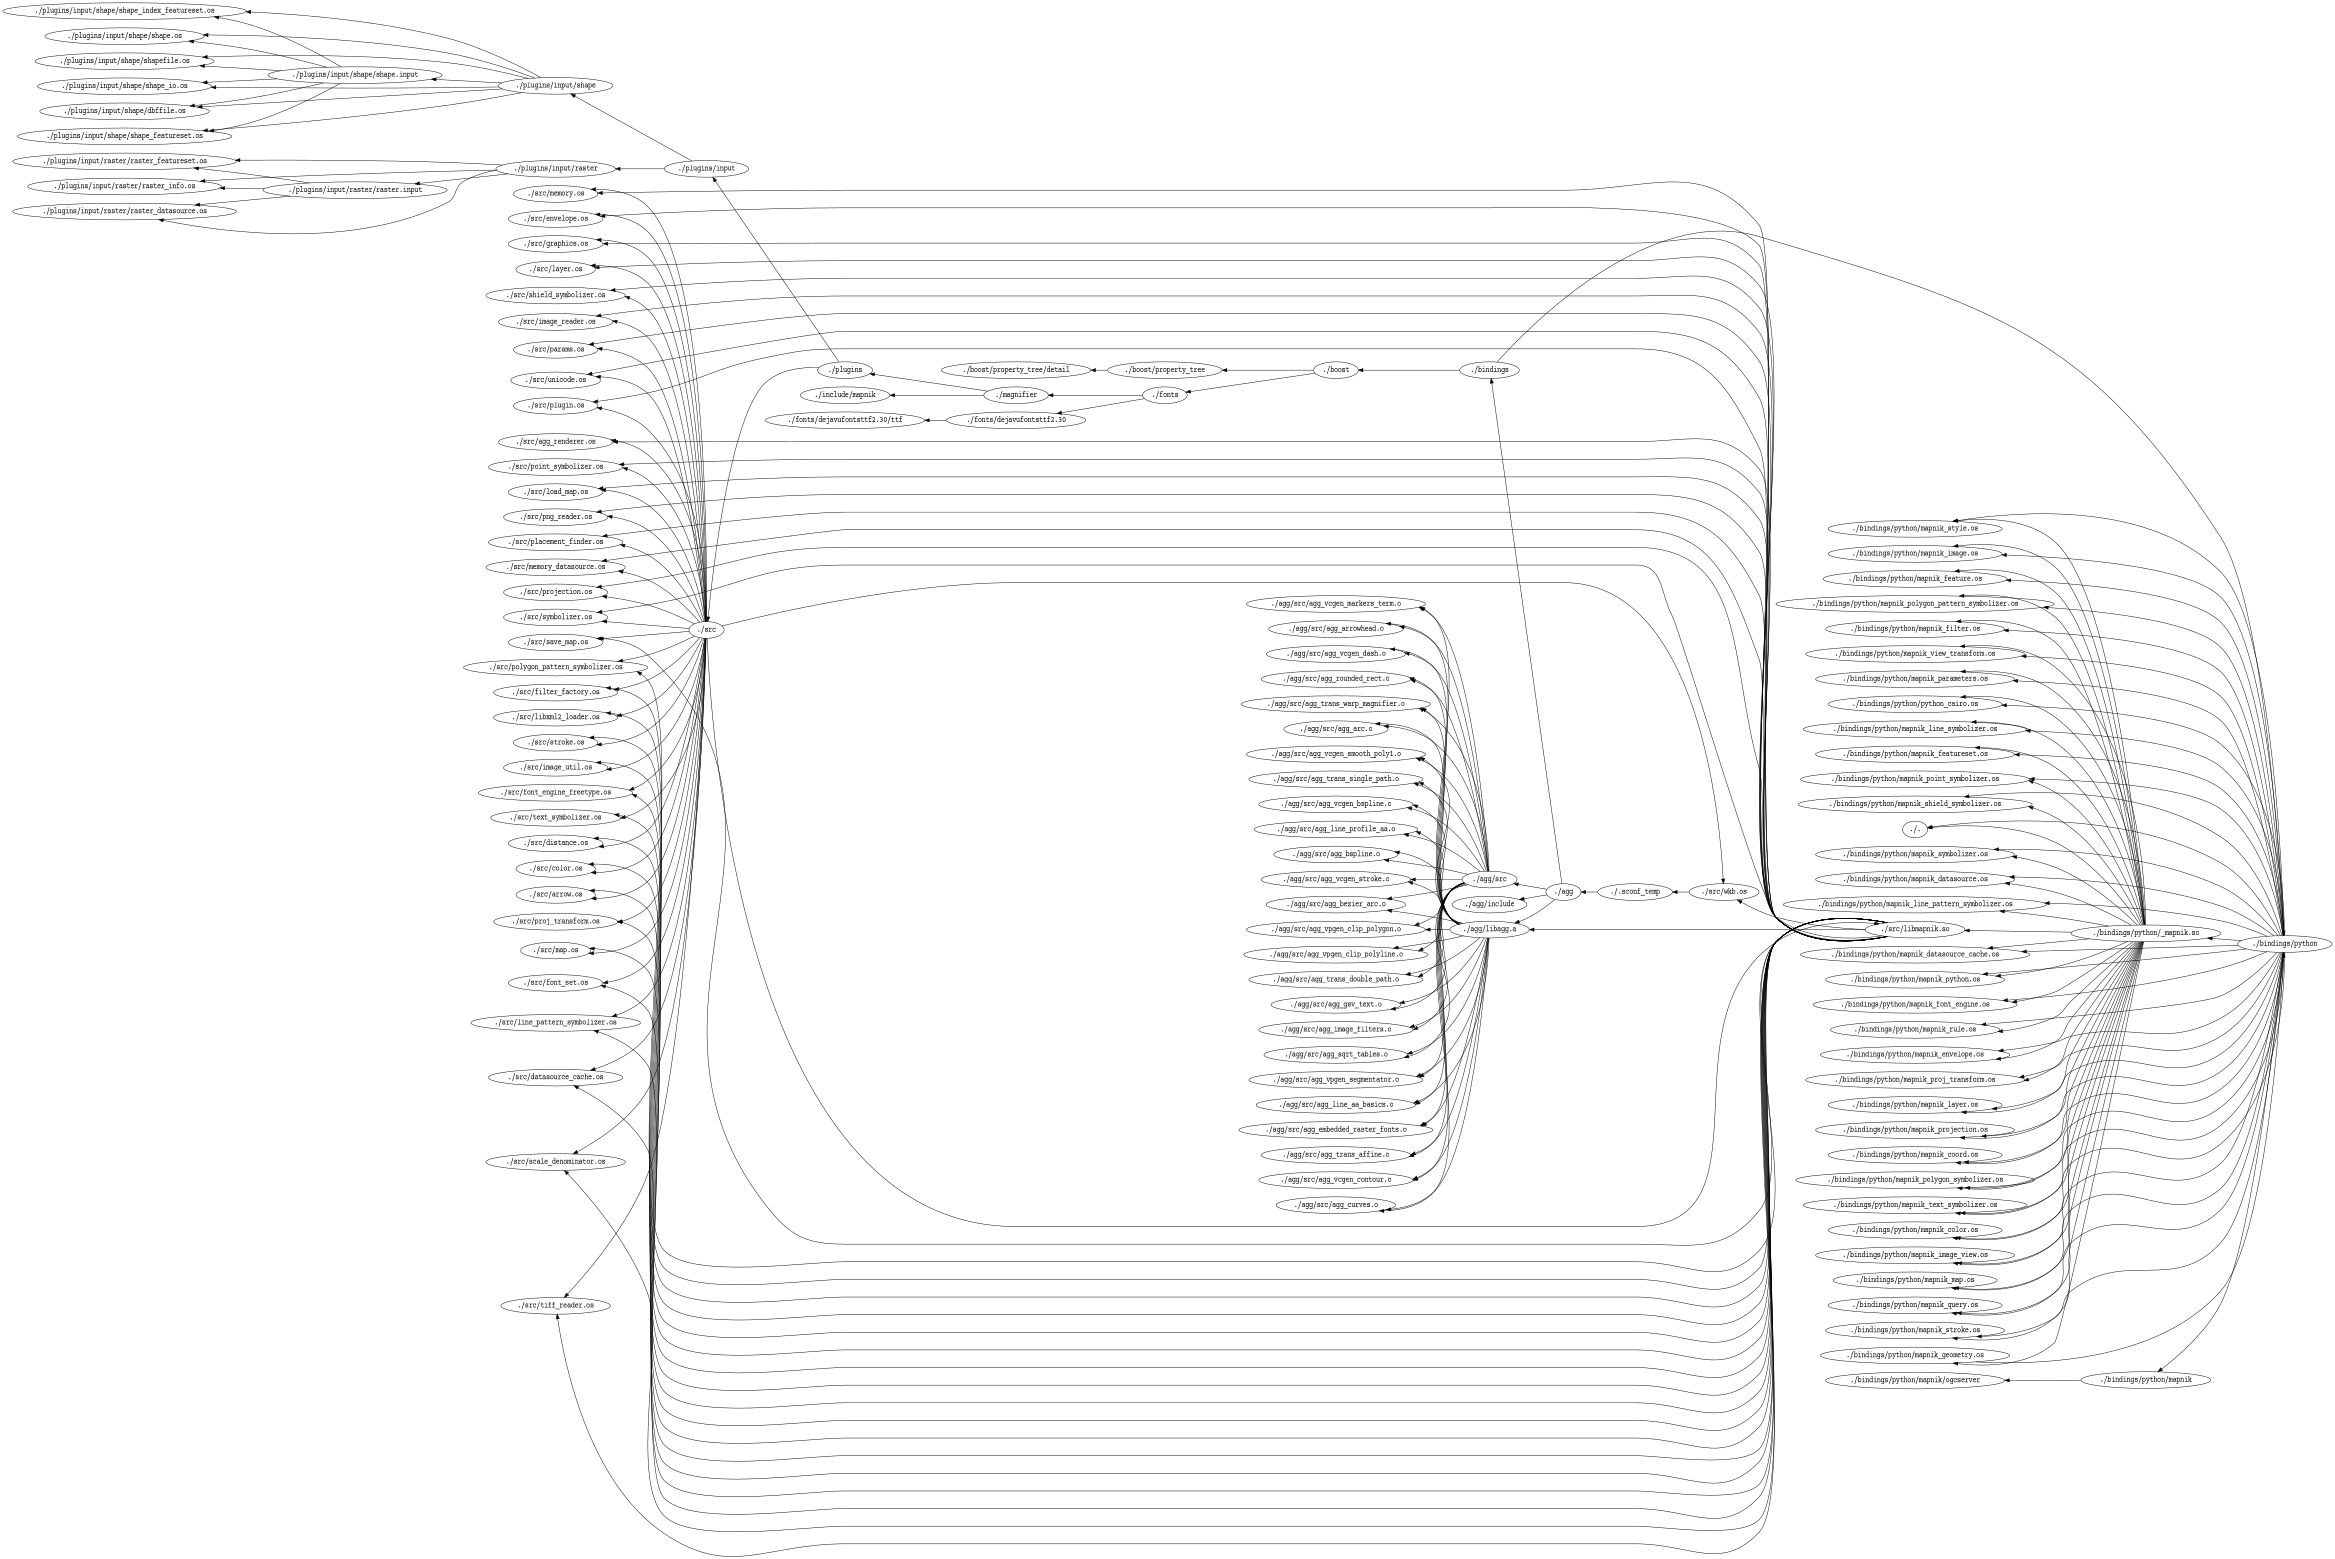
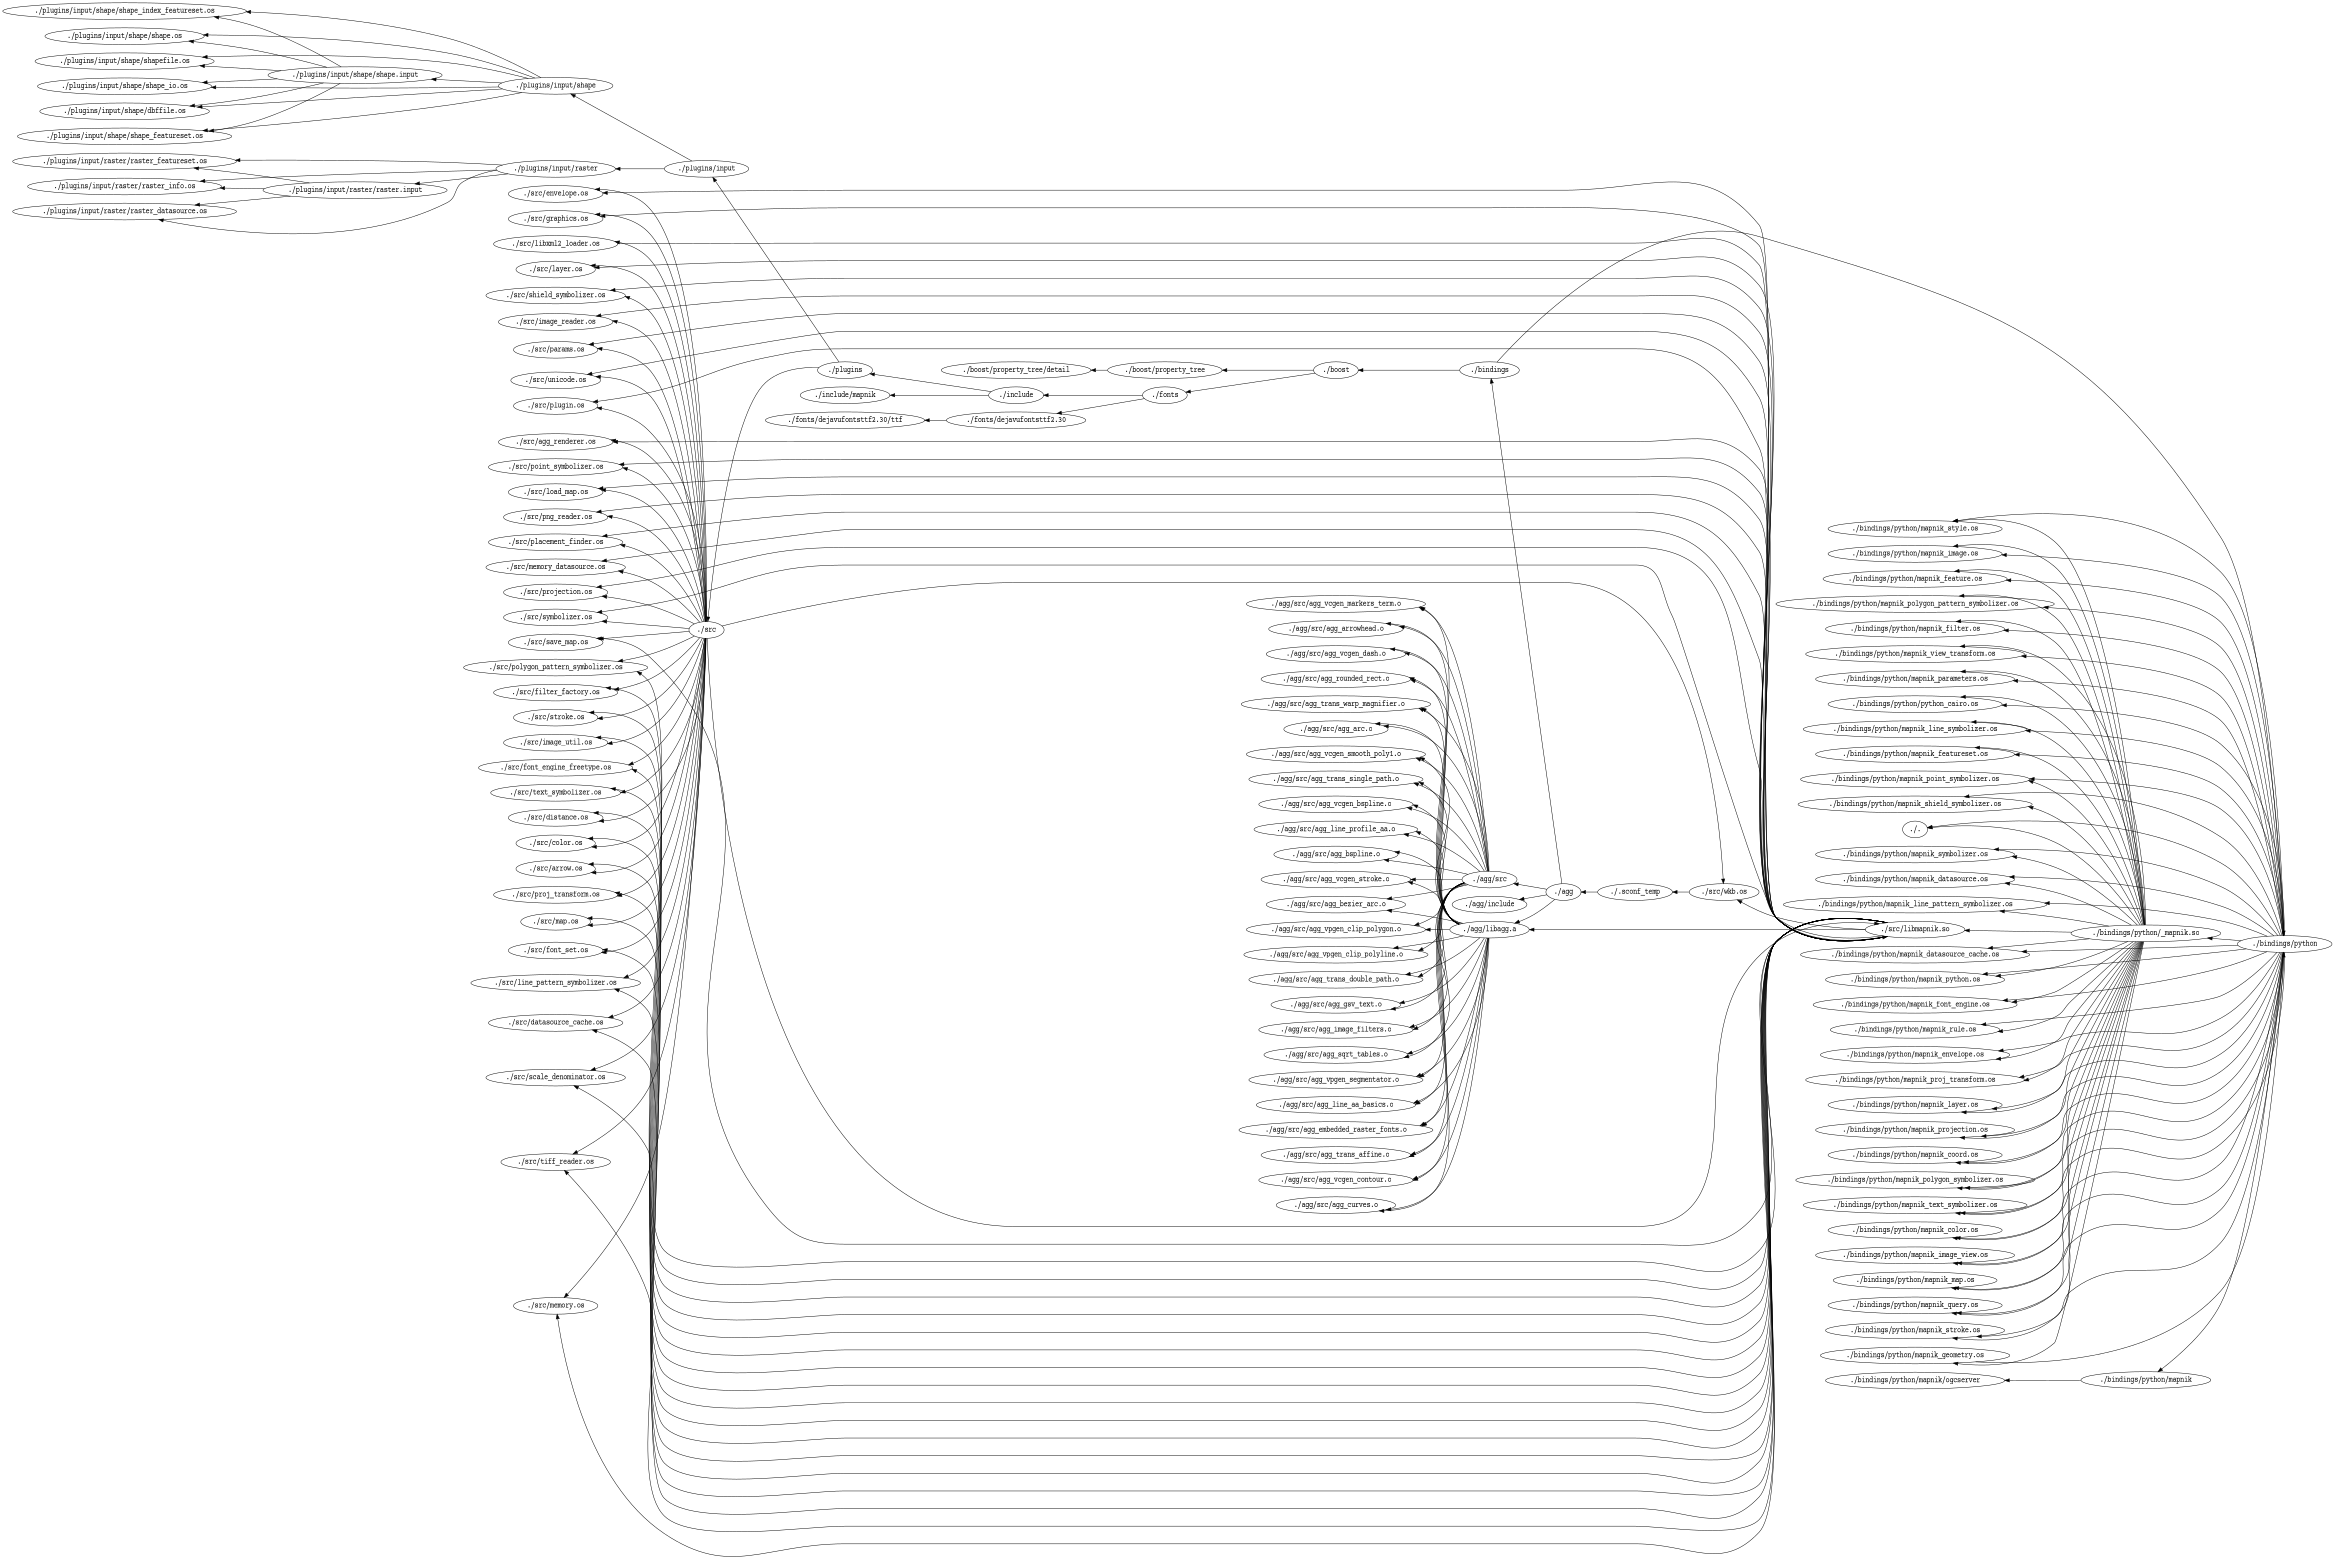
node "./magnifier": label "./magnifier" -> "./include"
edge "./src/libmapnik.so" -> "./src/libxml2_loader.os": reversed
